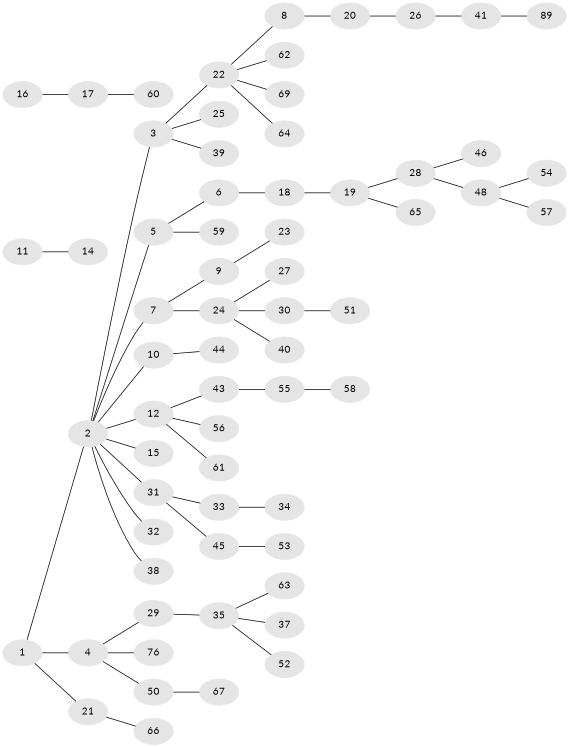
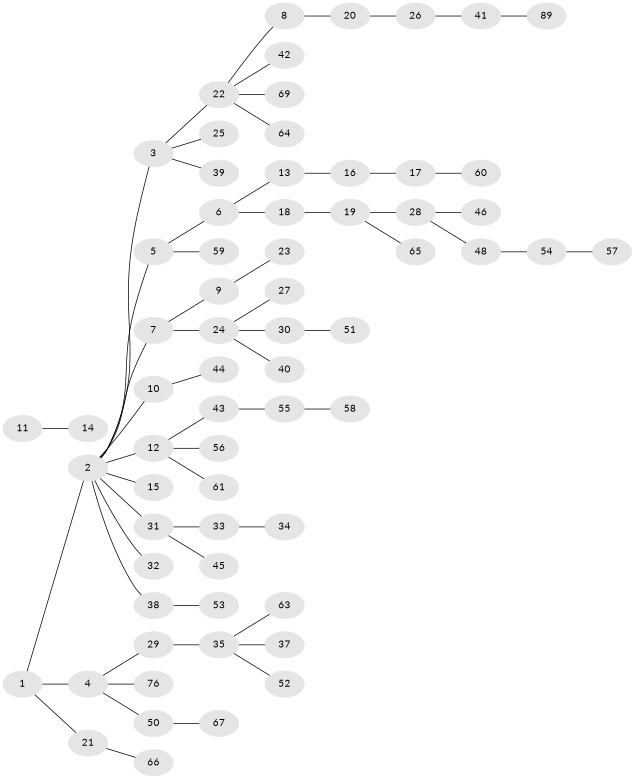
node "62": label "62" -> "42"
node "13": added
edge "48" -- "57": now "54" -- "57"
edge "45" -- "53": now "38" -- "53"
